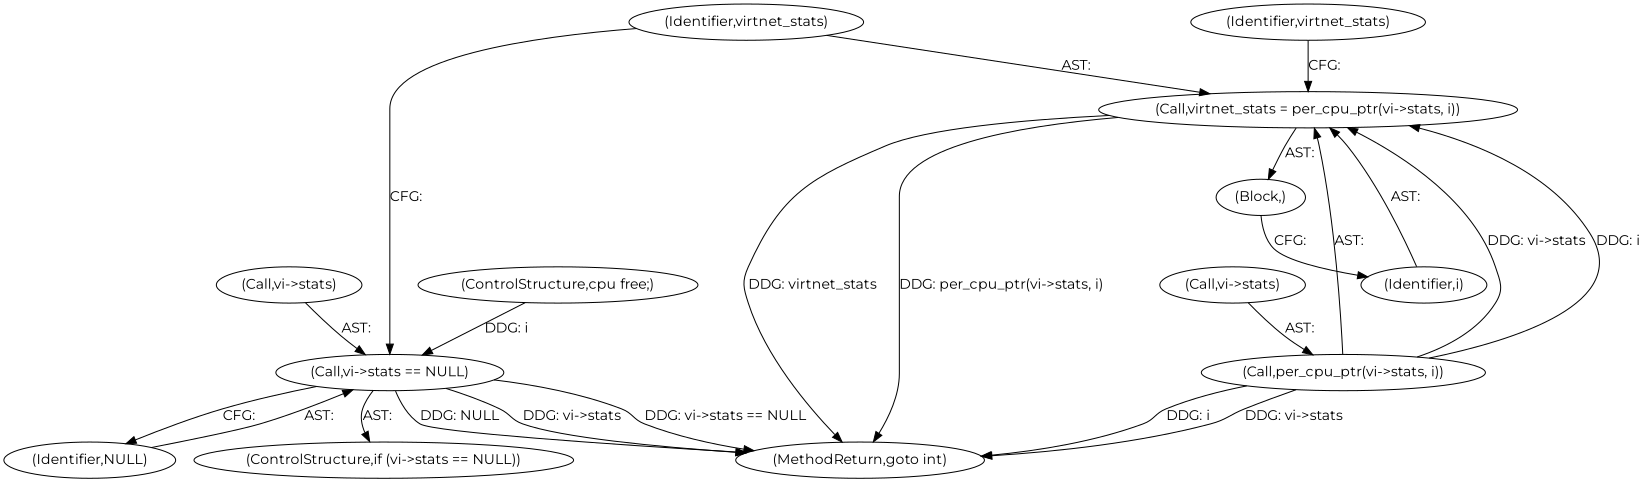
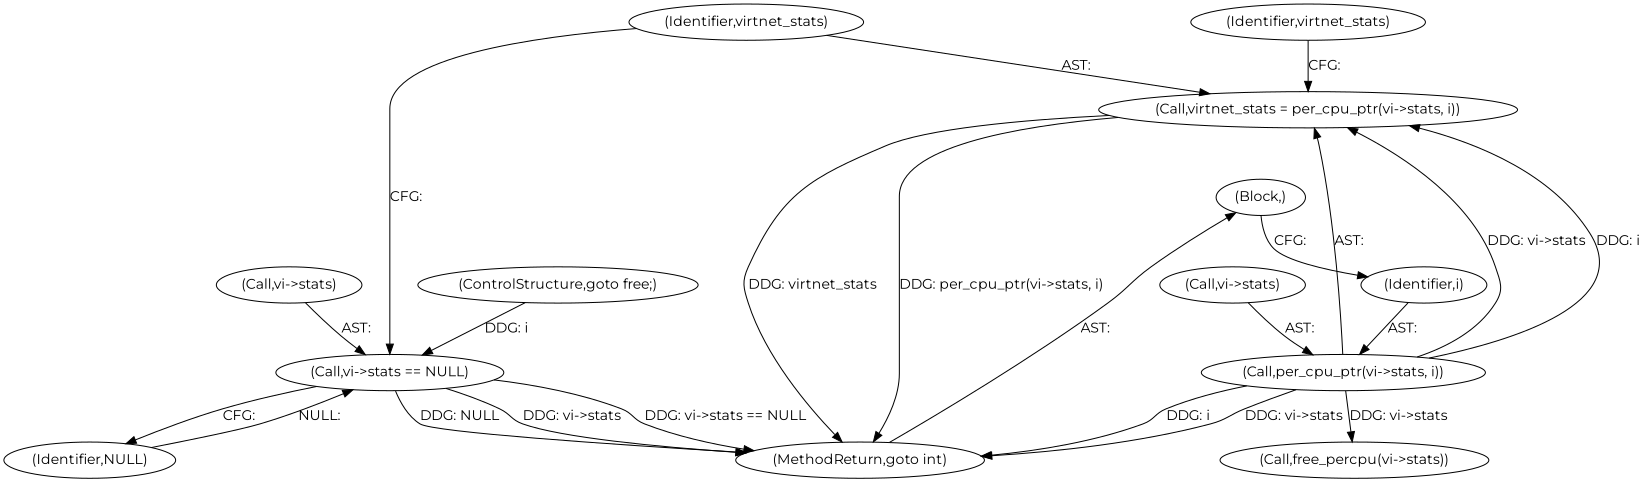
edge "(Call,virtnet_stats = per_cpu_ptr(vi->stats, i))" -> "(Block,)": now "(MethodReturn,goto int)" -> "(Block,)"
edge "(Identifier,i)" -> "(Call,virtnet_stats = per_cpu_ptr(vi->stats, i))": now "(Identifier,i)" -> "(Call,per_cpu_ptr(vi->stats, i))"
node "(ControlStructure,cpu free;)": label "(ControlStructure,cpu free;)" -> "(ControlStructure,goto free;)"
edge "(Identifier,NULL)" -> "(Call,vi->stats == NULL)": label "AST: " -> "NULL: "
node "(ControlStructure,if (vi->stats == NULL))": removed
node "(Call,free_percpu(vi->stats))": added
